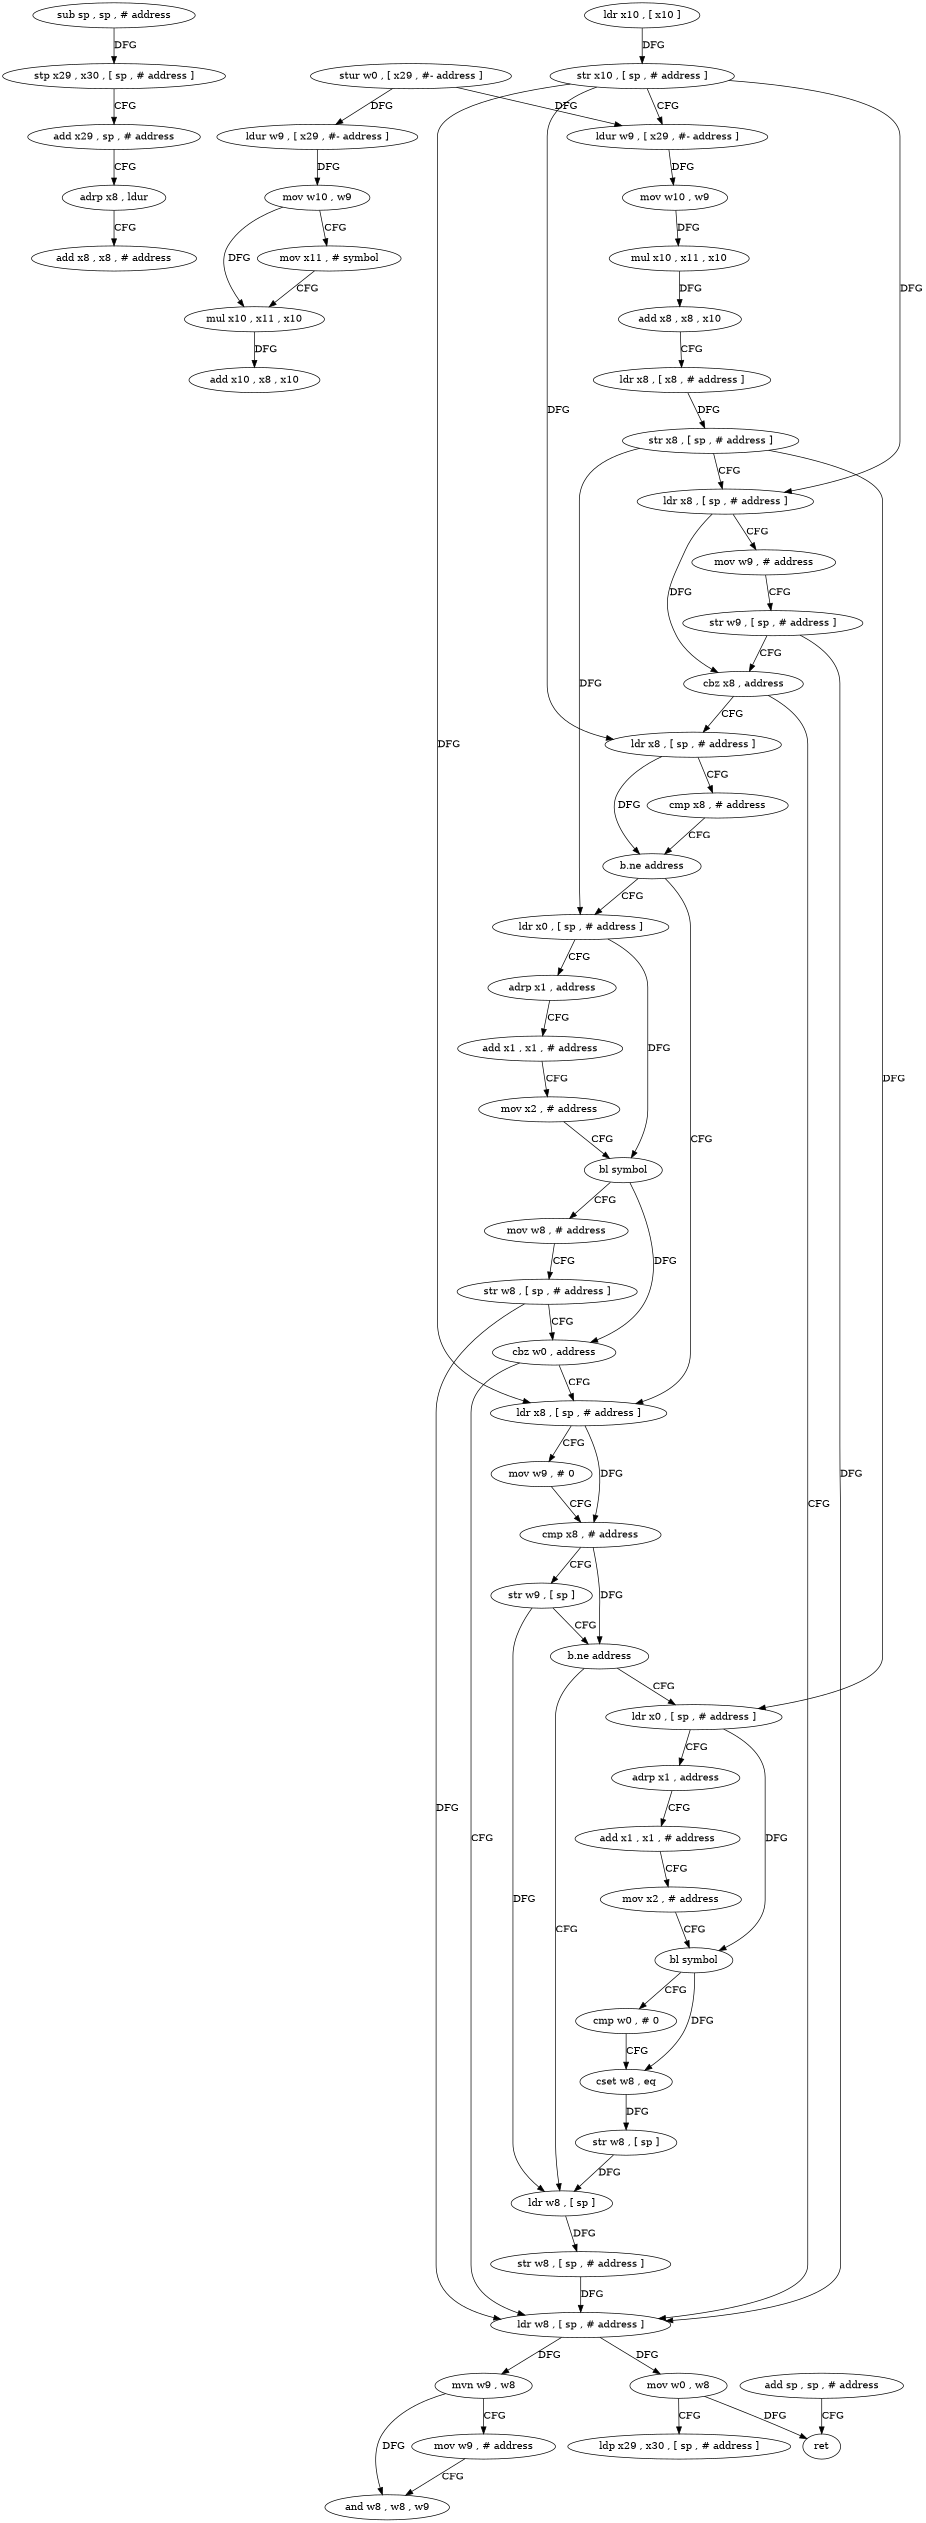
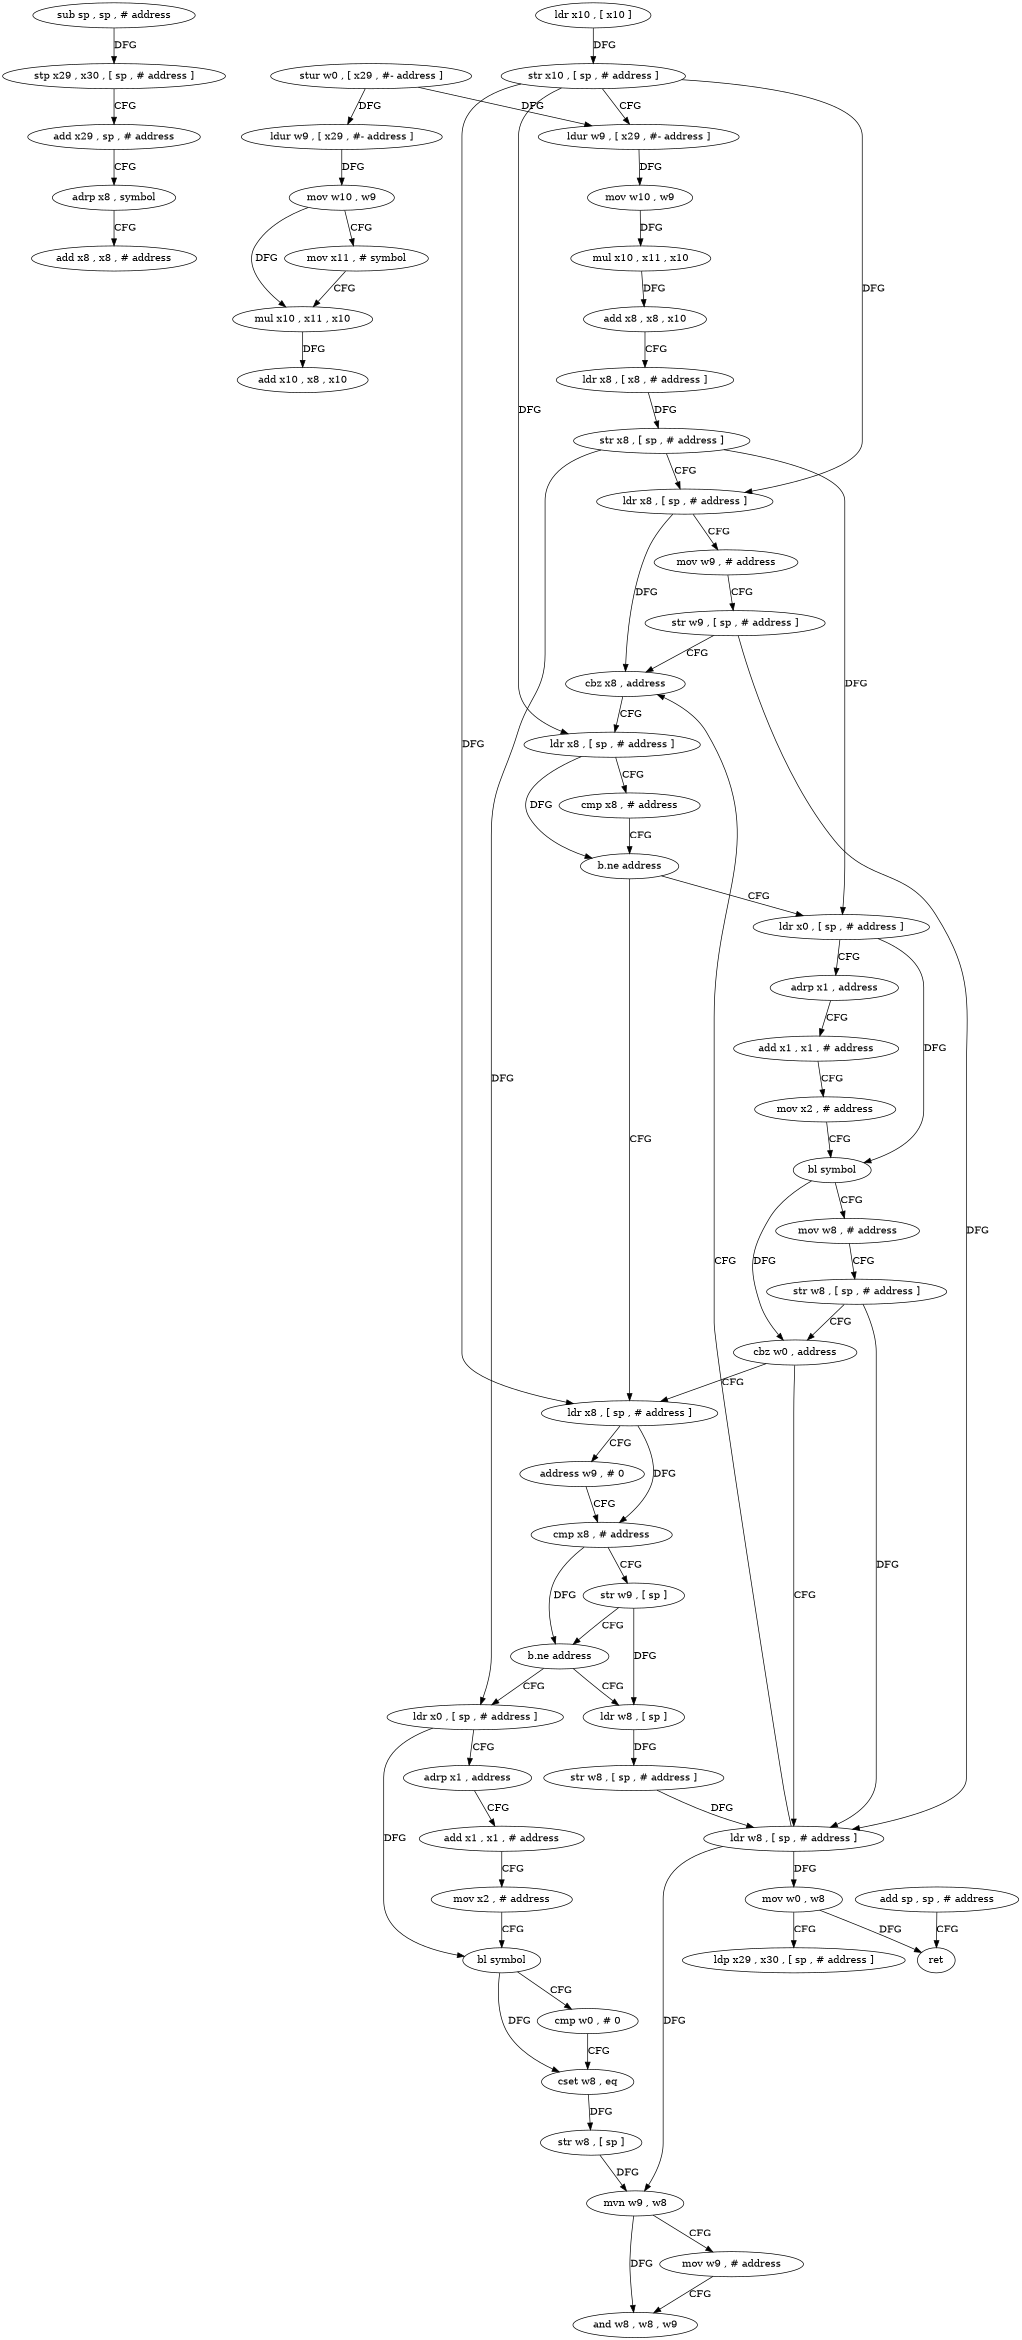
node "adrp x8 , ldur": label "adrp x8 , ldur" -> "adrp x8 , symbol"
node "mov w9 , # 0": label "mov w9 , # 0" -> "address w9 , # 0"
edge "cbz x8 , address" -> "ldr w8 , [ sp , # address ]": reversed
edge "str w8 , [ sp ]" -> "ldr w8 , [ sp ]": now "str w8 , [ sp ]" -> "mvn w9 , w8"
